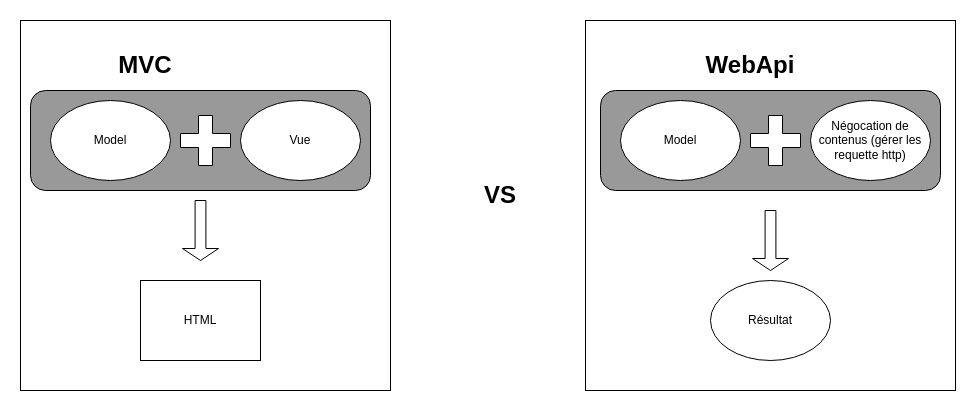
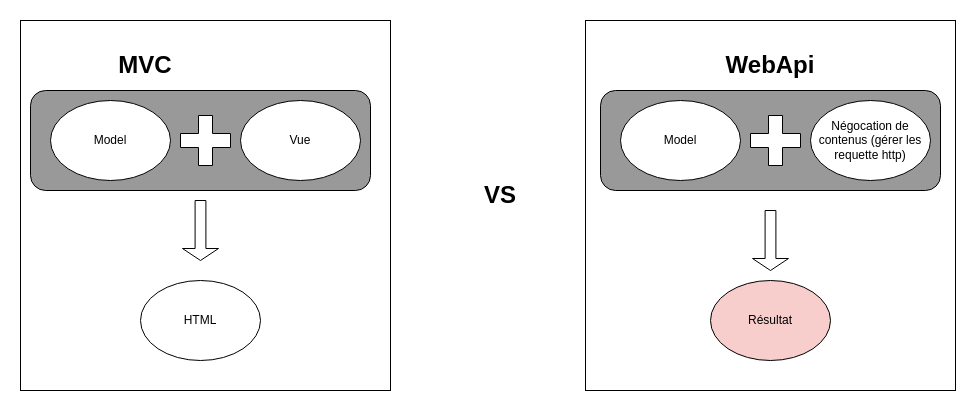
node "WebApi": moved (751, 66) -> (771, 66)
node "HTML": shape rectangle -> ellipse
node "Résultat": fillcolor #ffffff -> #f8cecc
